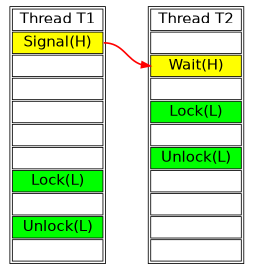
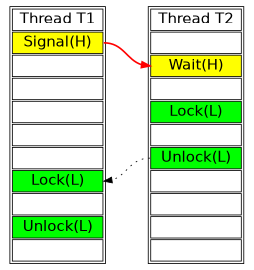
edge "Thread T2" -> "Thread T1": added
